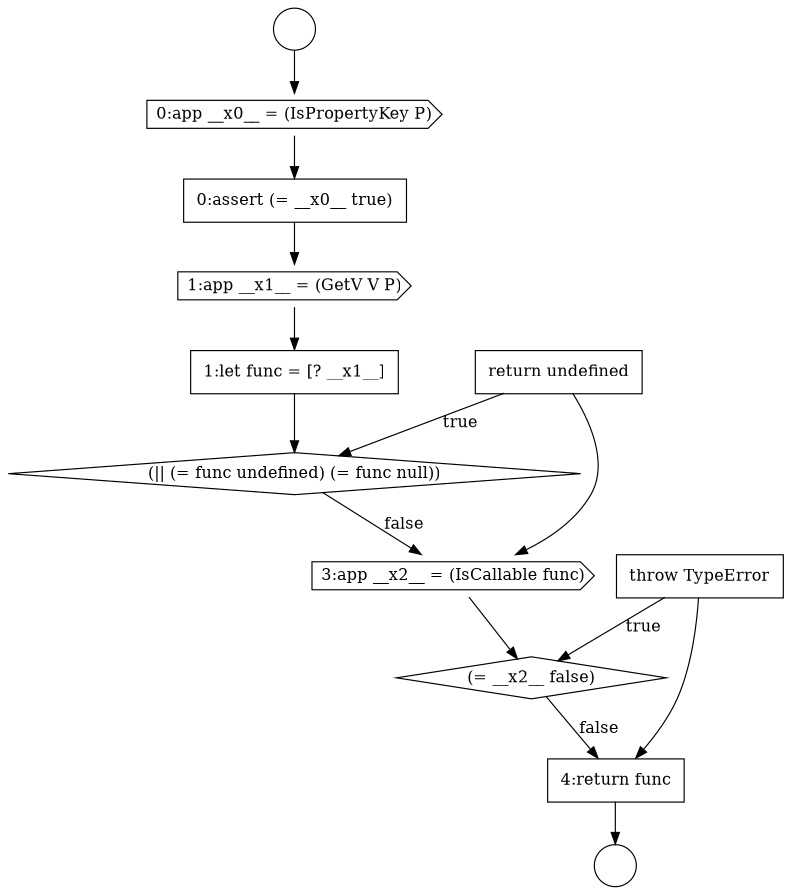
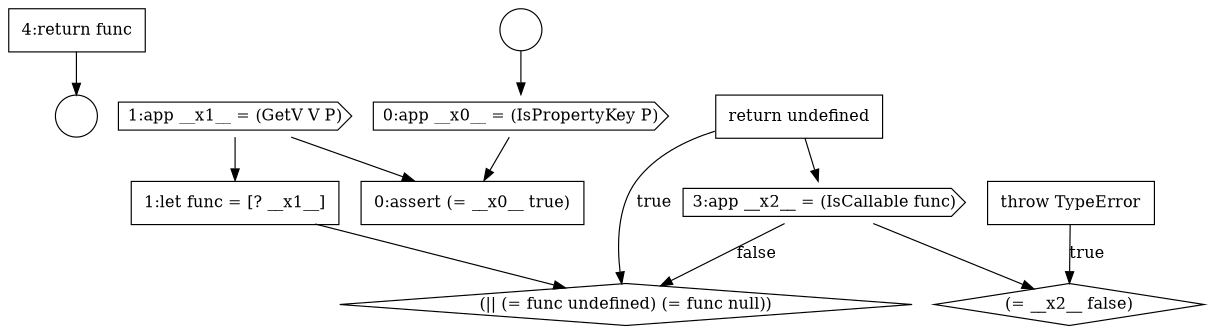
edge "0:assert (= __x0__ true)" -> "1:app __x1__ = (GetV V P)": reversed
edge "(|| (= func undefined) (= func null))" -> "3:app __x2__ = (IsCallable func)": reversed
edge "throw TypeError" -> "4:return func": removed
edge "(= __x2__ false)" -> "4:return func": removed, label "false"
